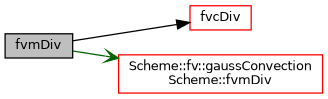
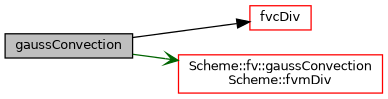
node "fvmDiv": label "fvmDiv" -> "gaussConvection"
